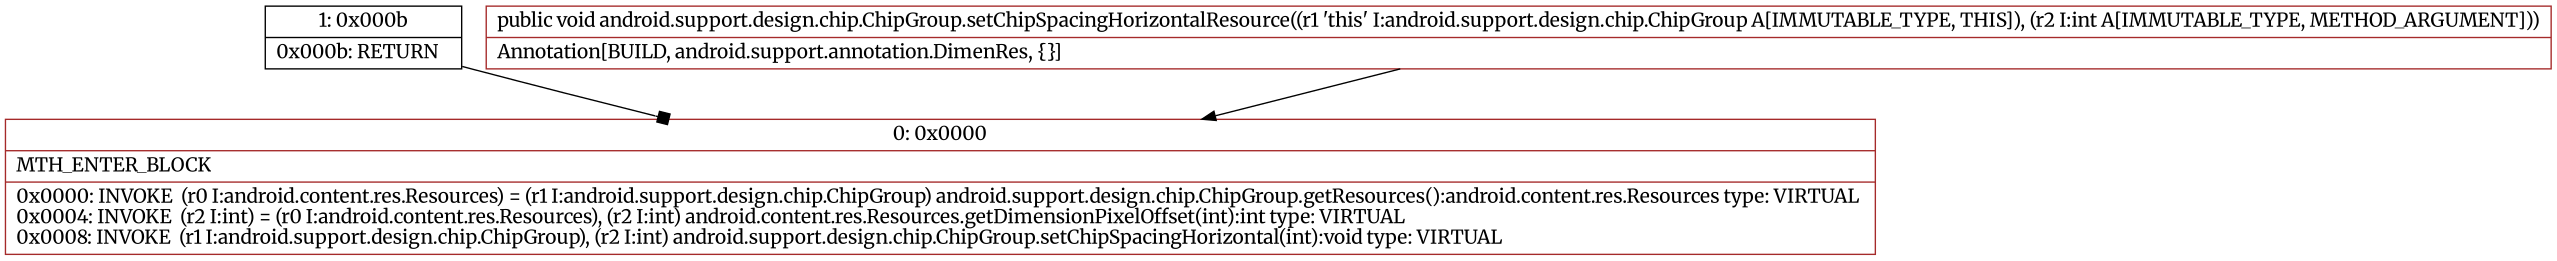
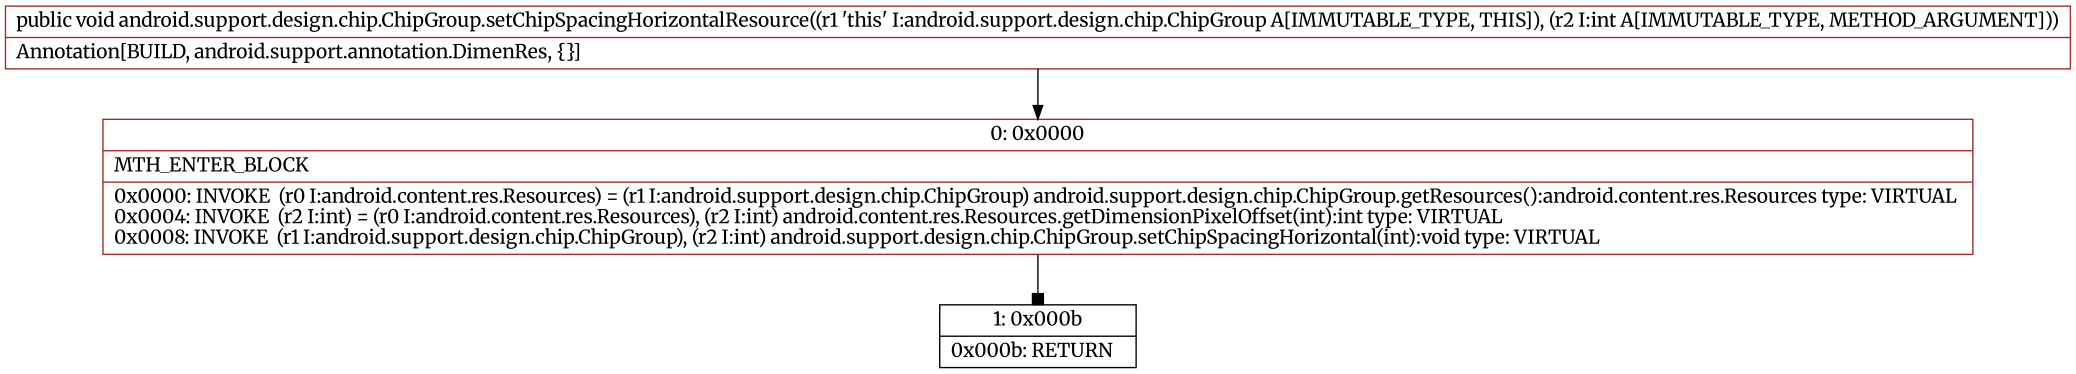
edge "1: 0x000b" -> "0: 0x0000": reversed
